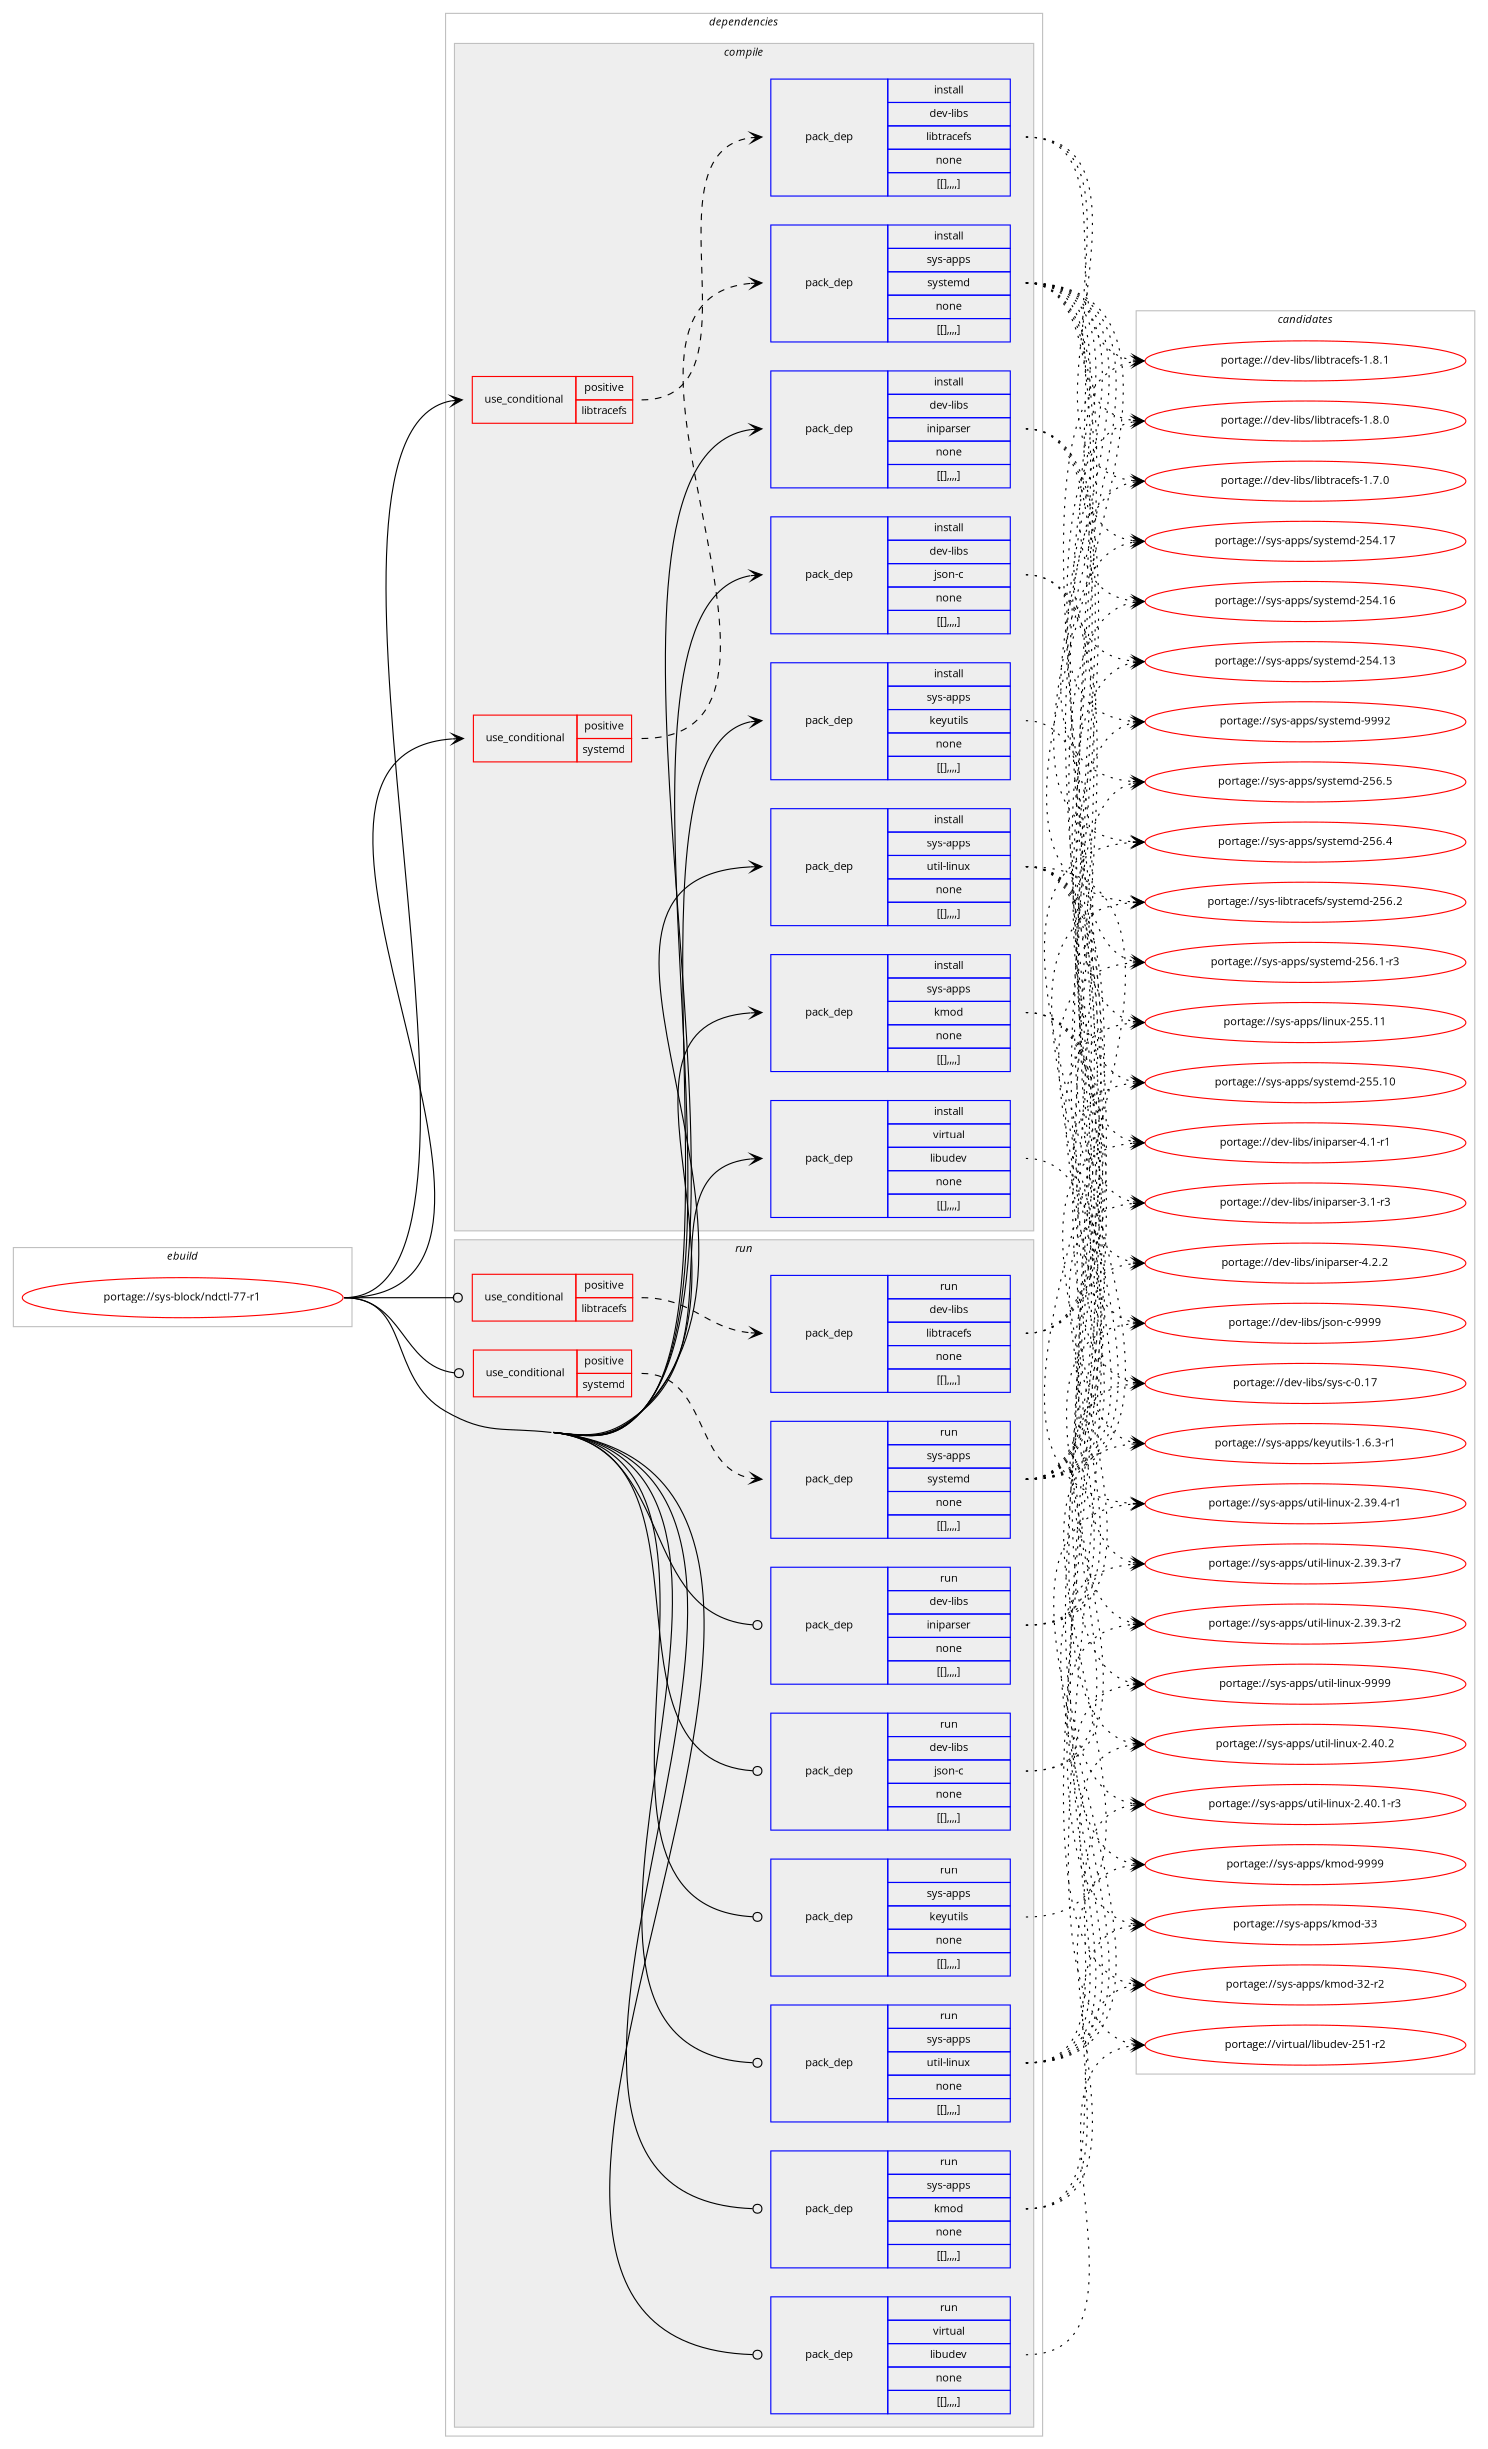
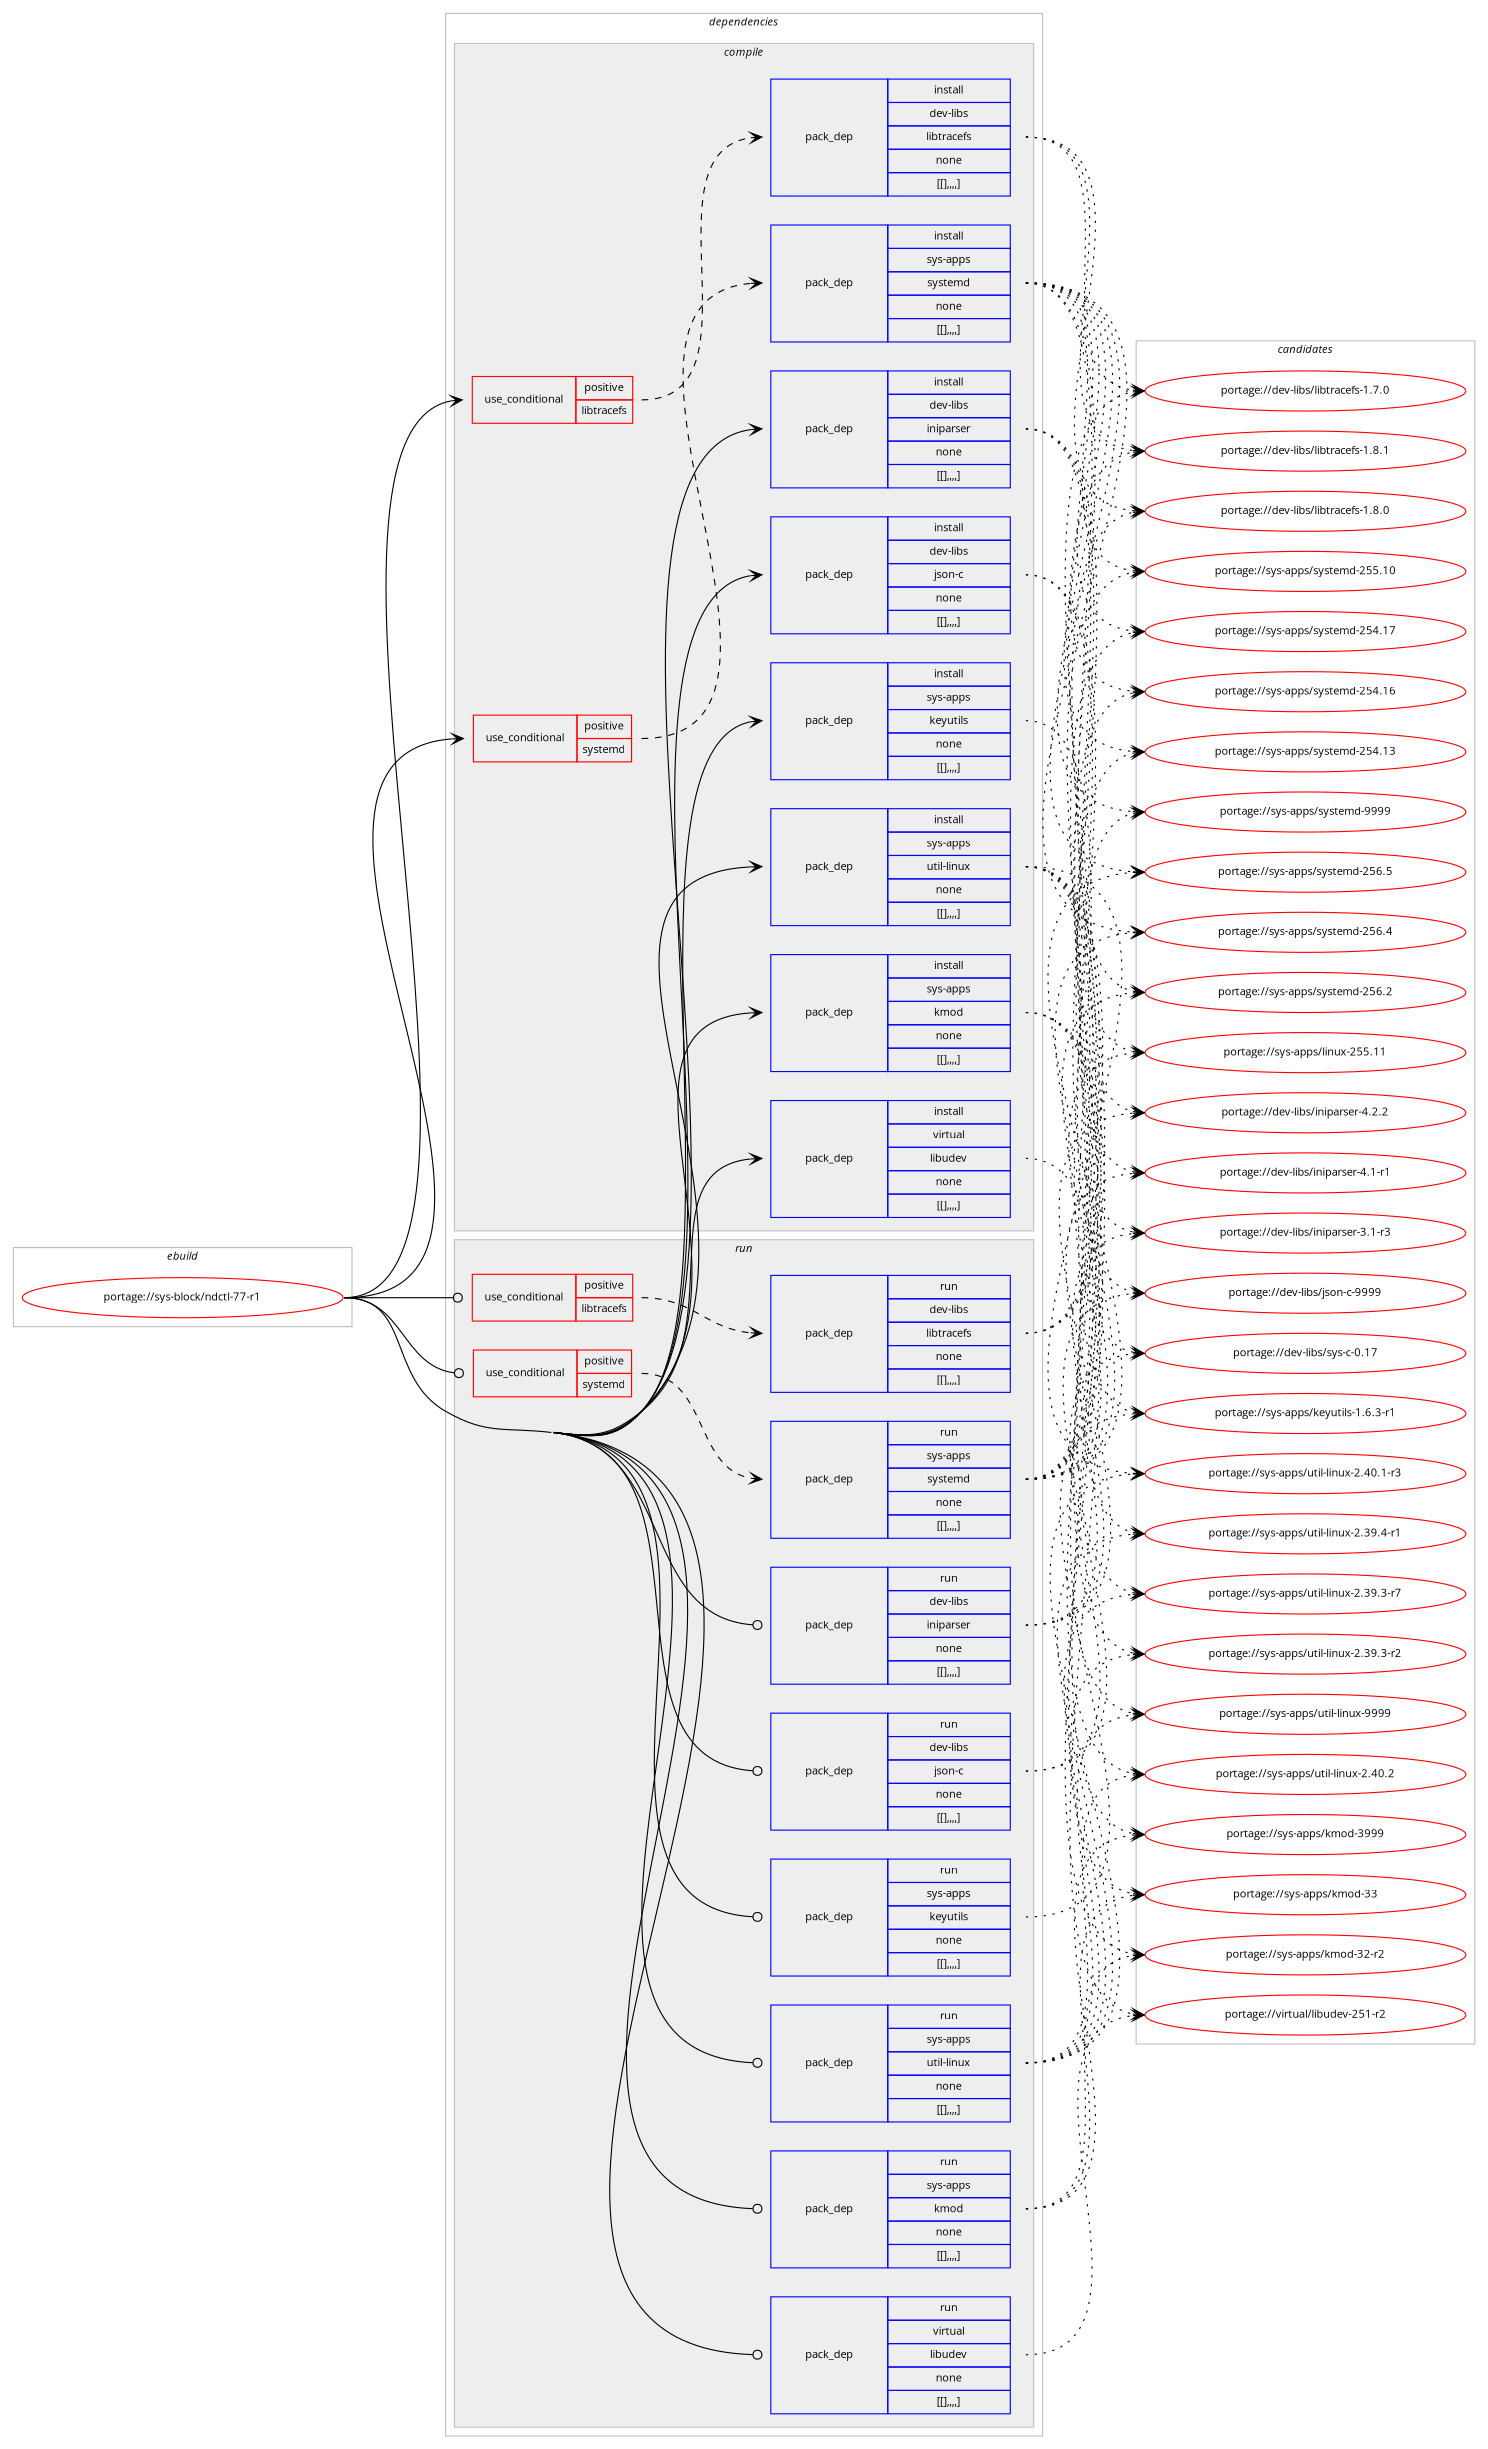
node "portage://sys-apps/systemd-9992": label "portage://sys-apps/systemd-9992" -> "portage://sys-apps/systemd-9999"
node "portage://sys-libtracefs/systemd-256.2": label "portage://sys-libtracefs/systemd-256.2" -> "portage://sys-apps/systemd-256.2"
node "portage://sys-apps/systemd-256.1-r3": removed
node "portage://sys-apps/kmod-9999": label "portage://sys-apps/kmod-9999" -> "portage://sys-apps/kmod-3999"
